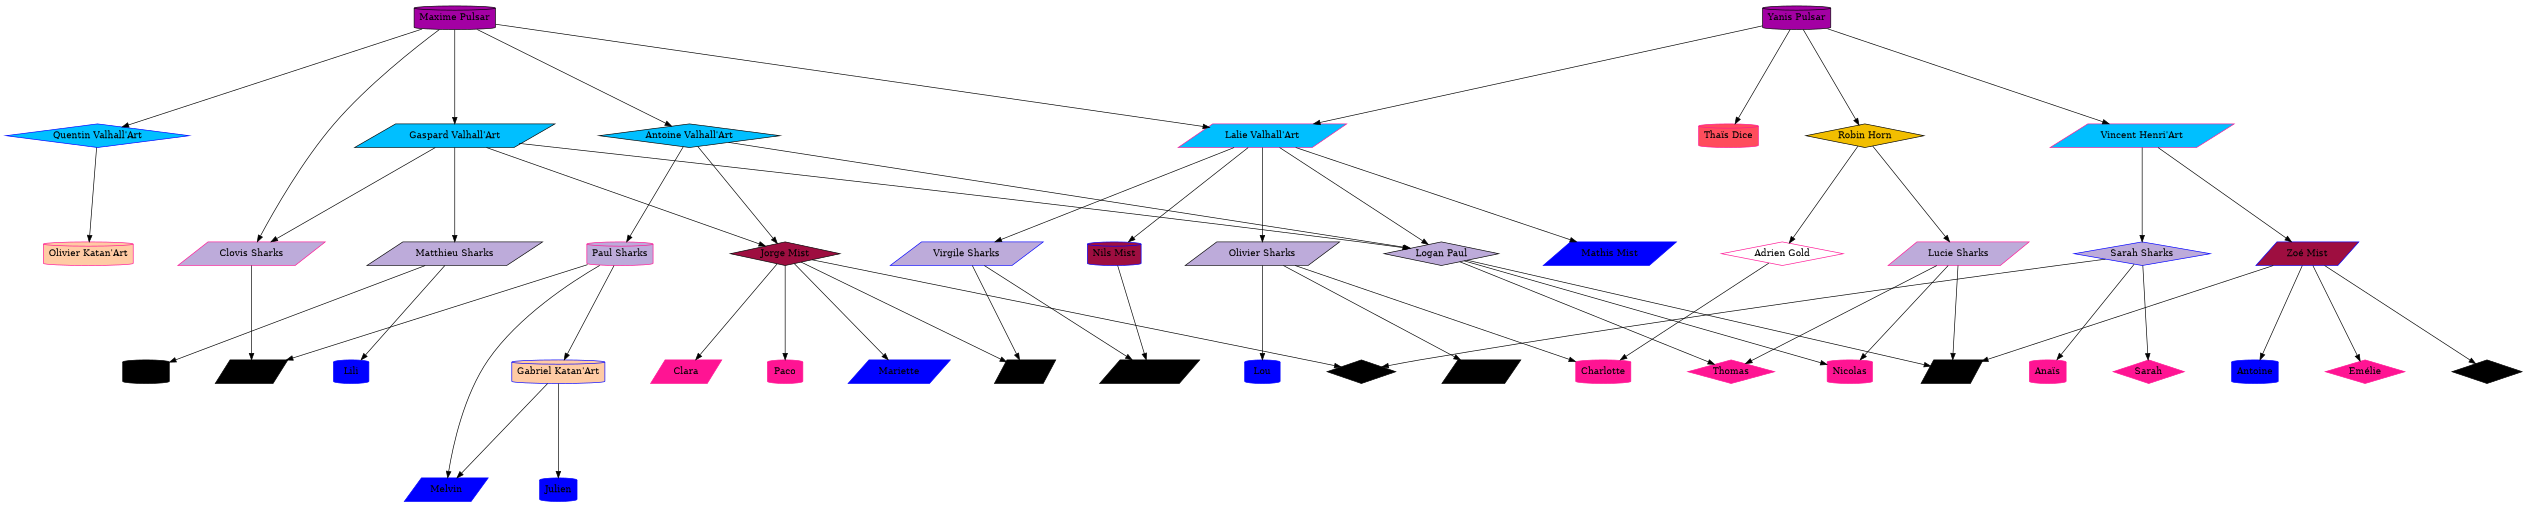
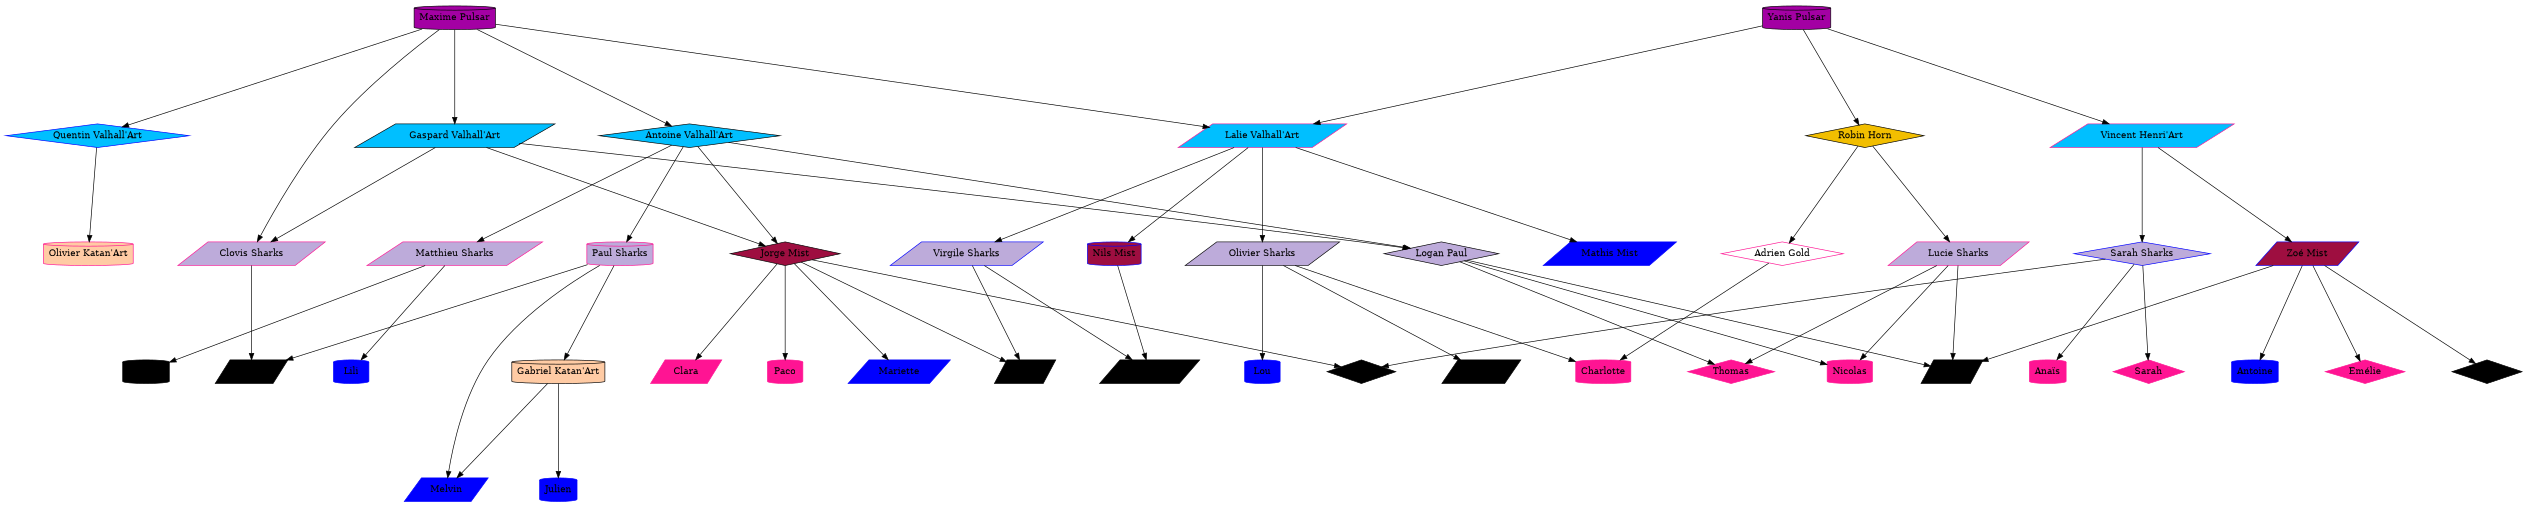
node "Thaïs Dice": removed
edge "Gaspard Valhall'Art" -> "Matthieu Sharks": now "Antoine Valhall'Art" -> "Matthieu Sharks"
edge "Lalie Valhall'Art" -> "Logan Paul": removed
node "Matthieu Sharks": color black -> deeppink
node "Gabriel Katan'Art": color blue -> black
